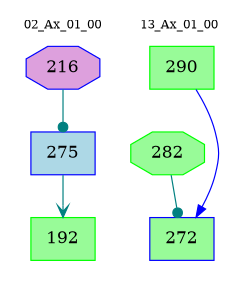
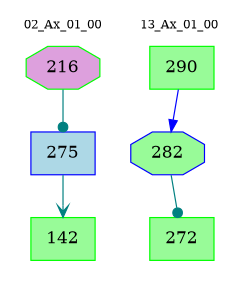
node "216": color blue -> green
edge "290" -> "272": now "290" -> "282"
node "282": color green -> blue
node "192": label "192" -> "142"
node "272": color blue -> green
